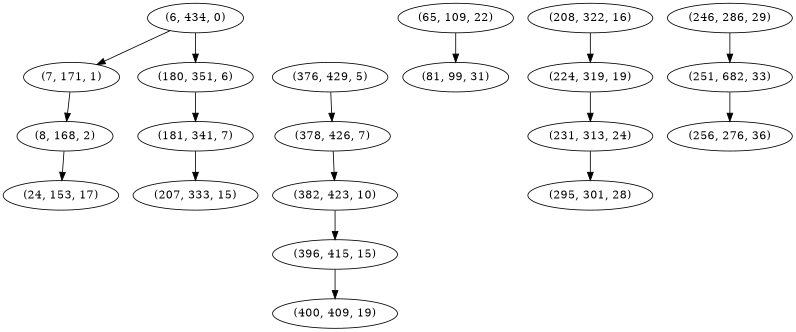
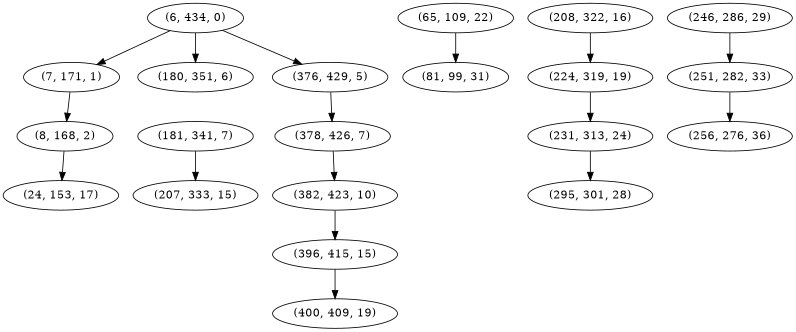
edge "(6, 434, 0)" -> "(376, 429, 5)": added
node "(251, 682, 33)": label "(251, 682, 33)" -> "(251, 282, 33)"
edge "(180, 351, 6)" -> "(181, 341, 7)": removed
